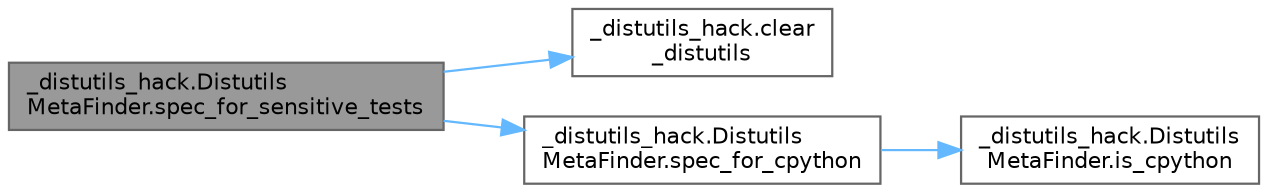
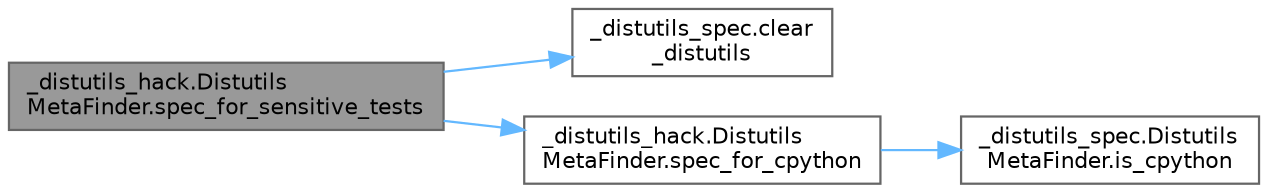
node "_distutils_hack.clear _distutils": label "_distutils_hack.clear _distutils" -> "_distutils_spec.clear _distutils"
node "_distutils_hack.Distutils MetaFinder.is_cpython": label "_distutils_hack.Distutils MetaFinder.is_cpython" -> "_distutils_spec.Distutils MetaFinder.is_cpython"
